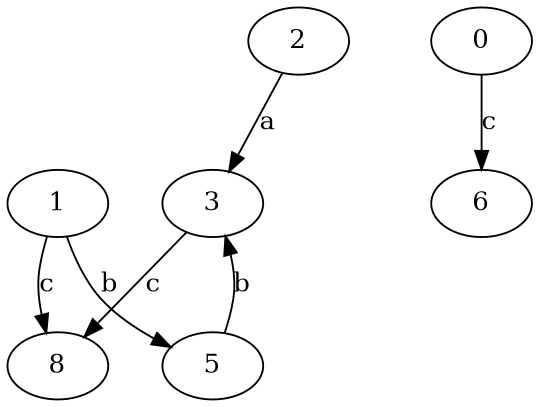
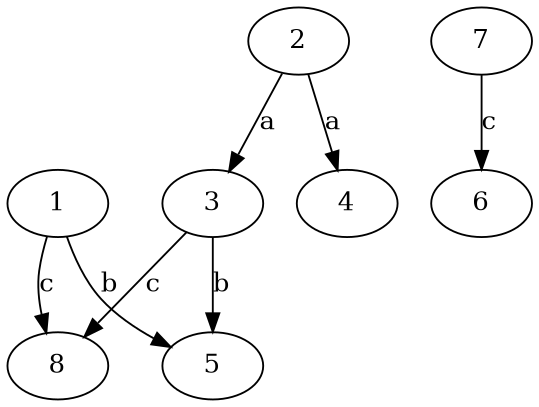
node "0": label "0" -> "7"
node "4": added
edge "5" -> "3": reversed
